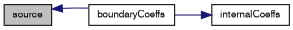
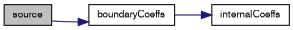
edge "boundaryCoeffs" -> "source": reversed
